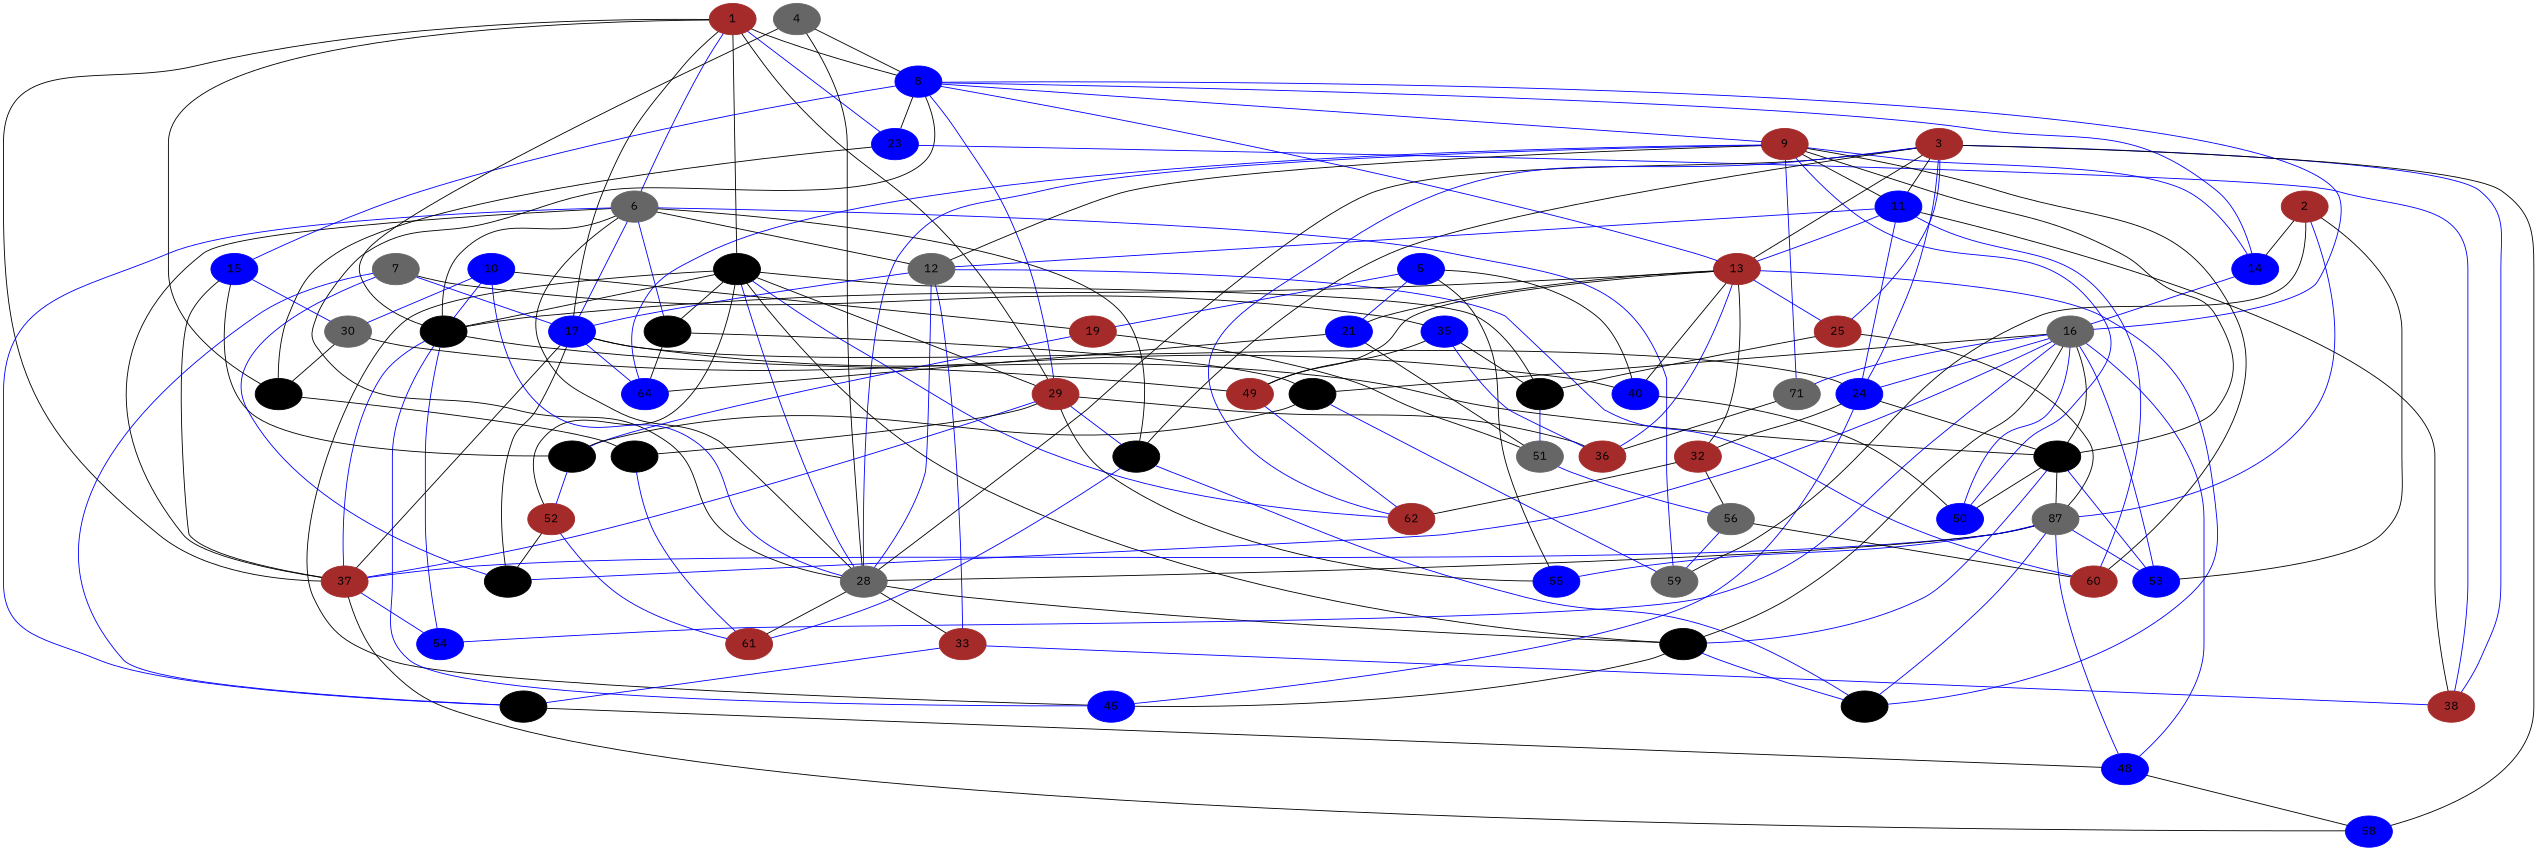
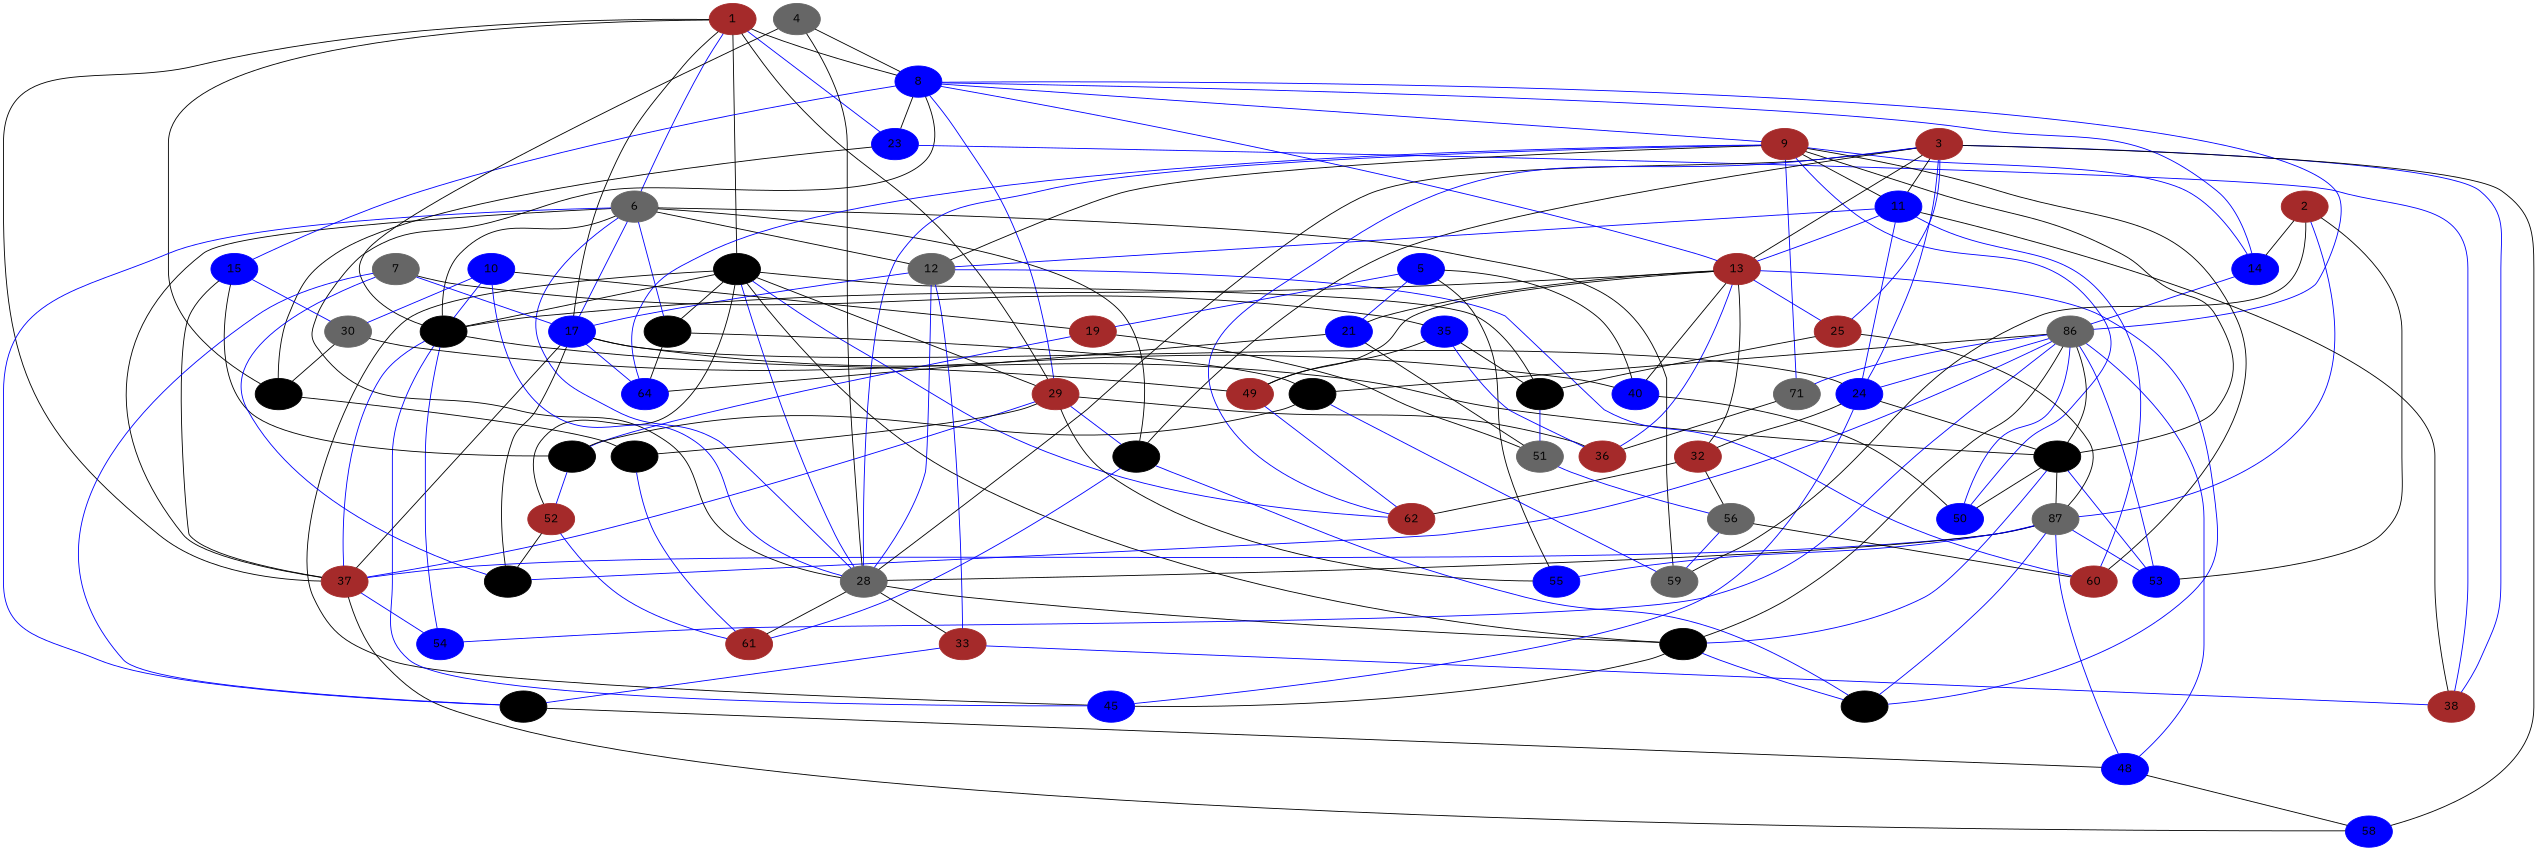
edge "6" -- "59": color blue -> black
node "16": label "16" -> "86"
edge "6" -- "28": color black -> blue
